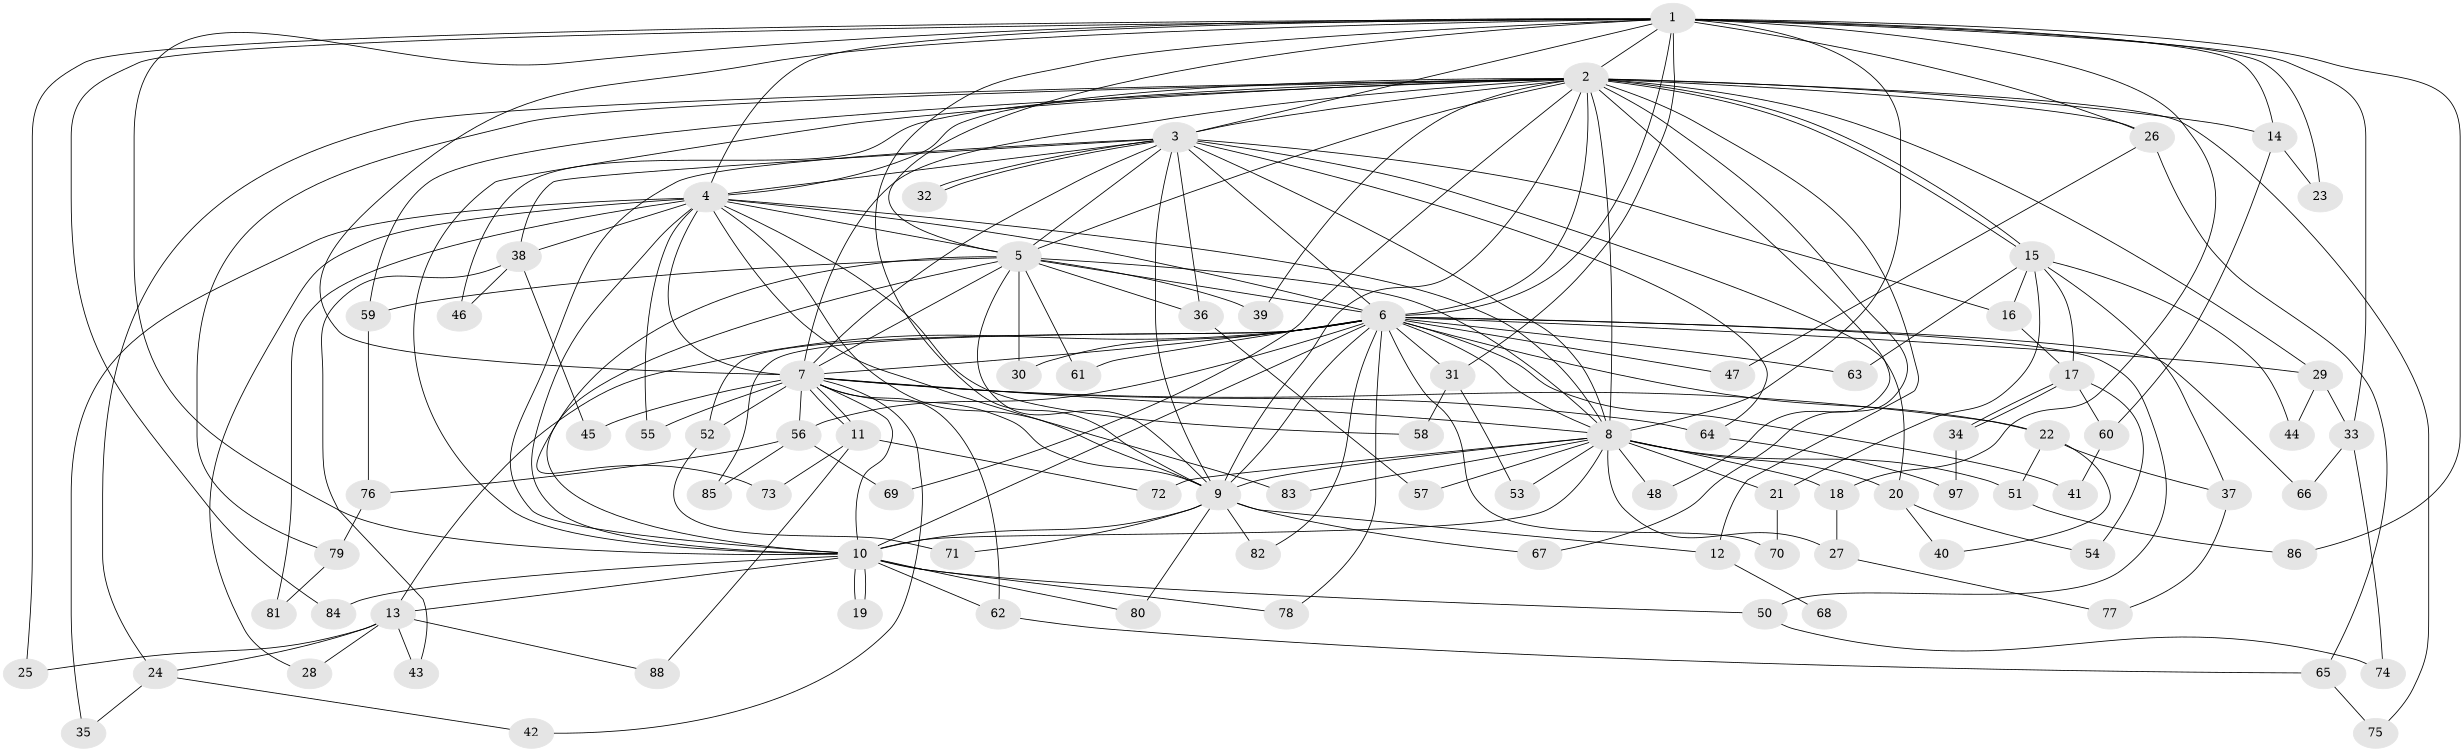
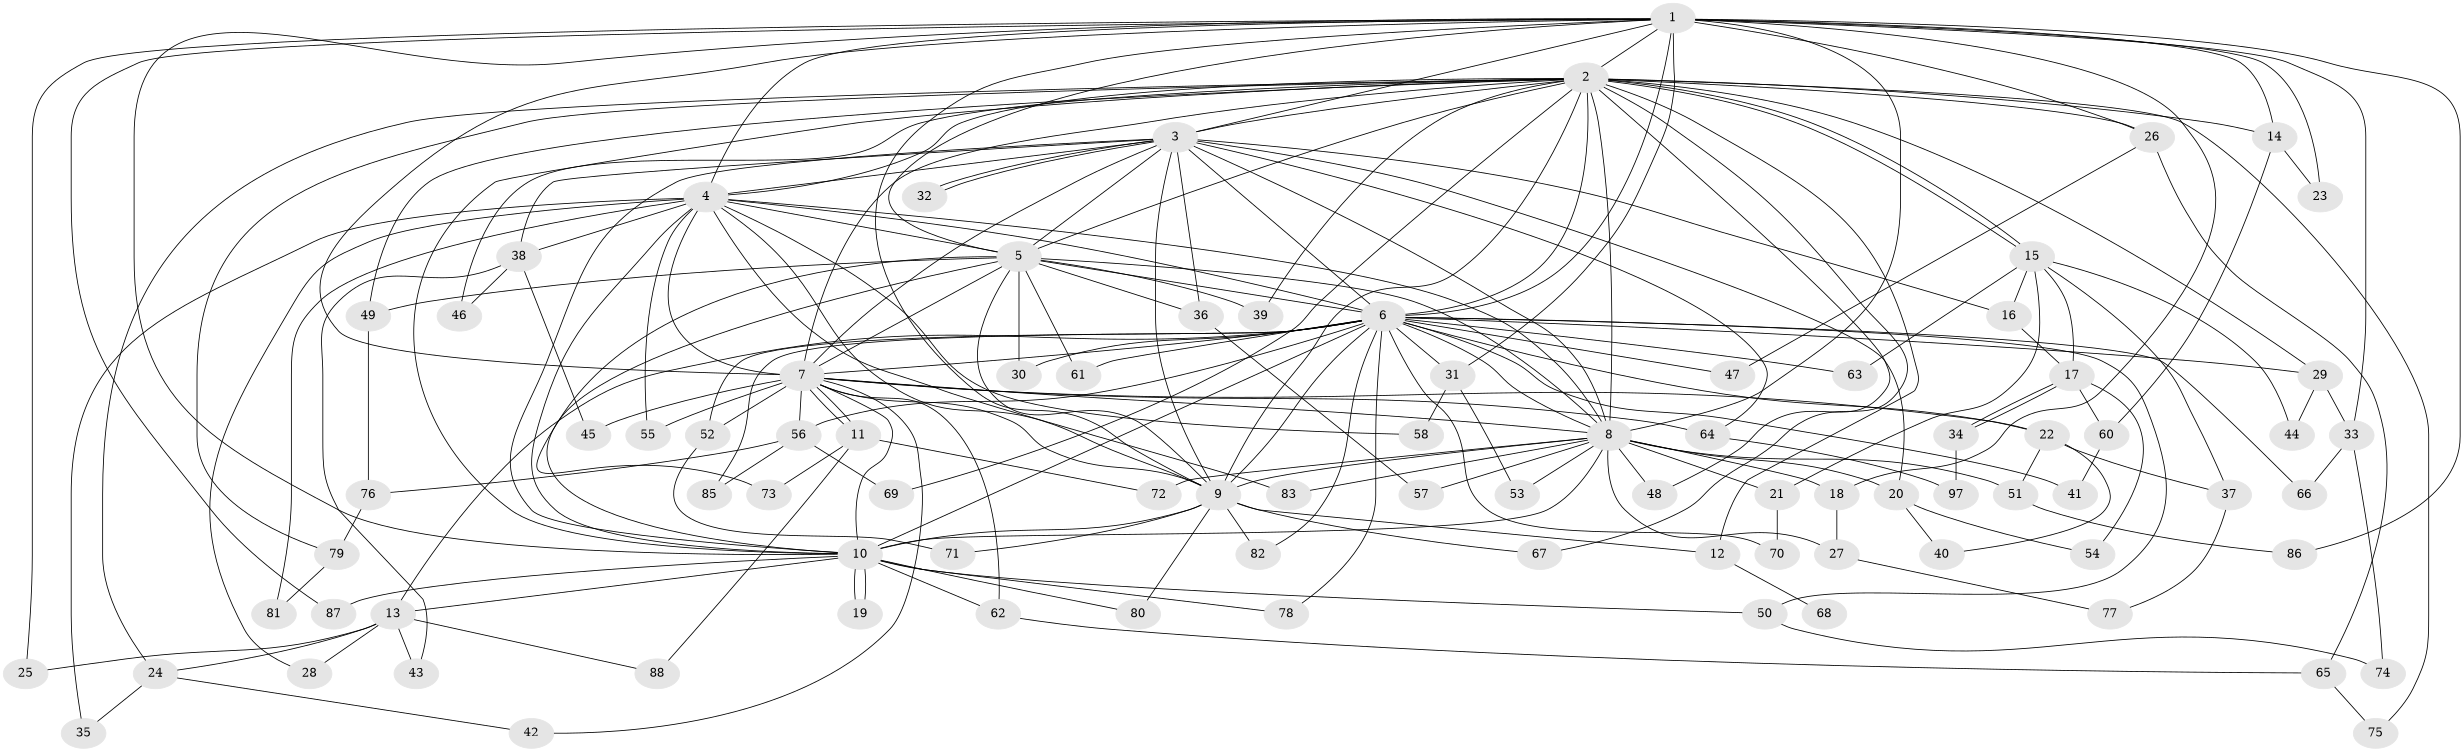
node "59": label "59" -> "49"
node "84": label "84" -> "87"
